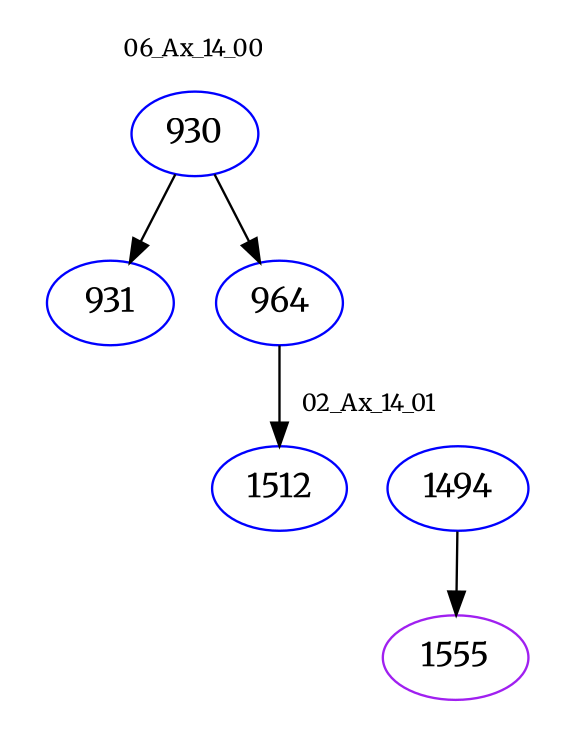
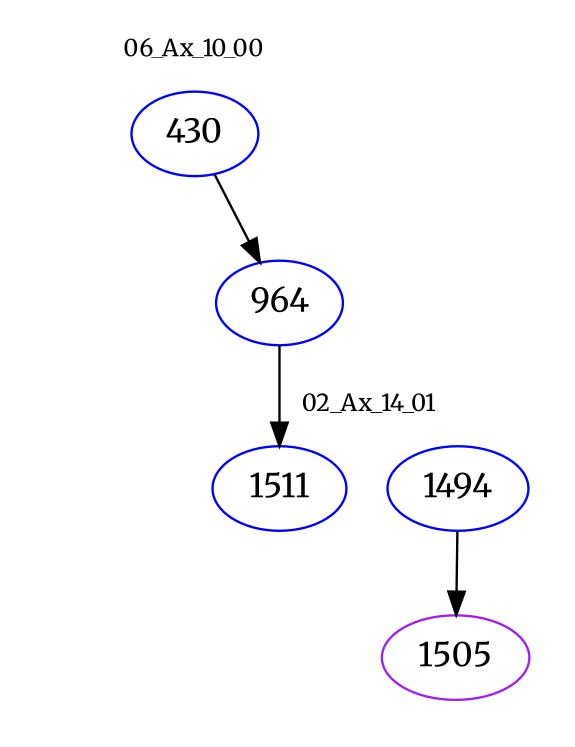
cluster "06_Ax_14_00": label "06_Ax_14_00" -> "06_Ax_10_00"
node "930": label "930" -> "430"
node "931": removed
node "1512": label "1512" -> "1511"
node "1555": label "1555" -> "1505"
